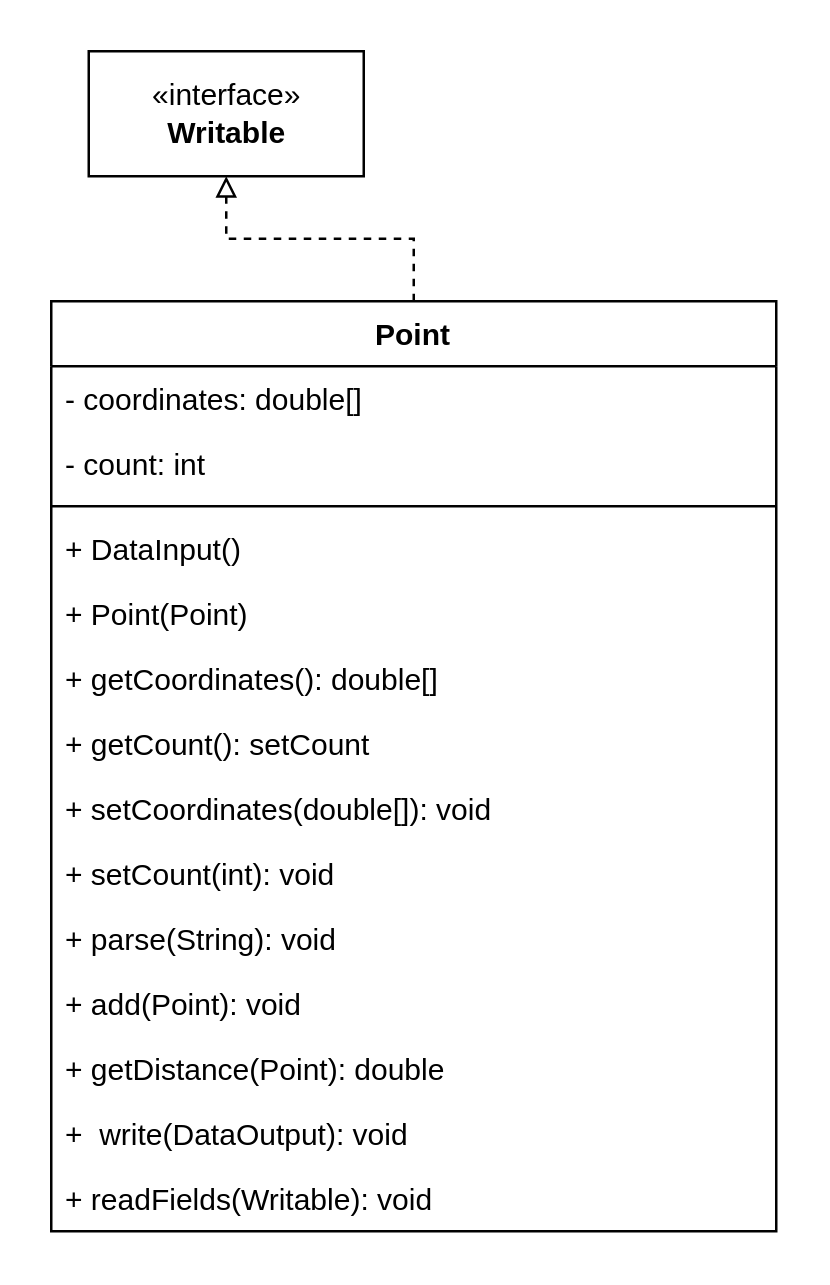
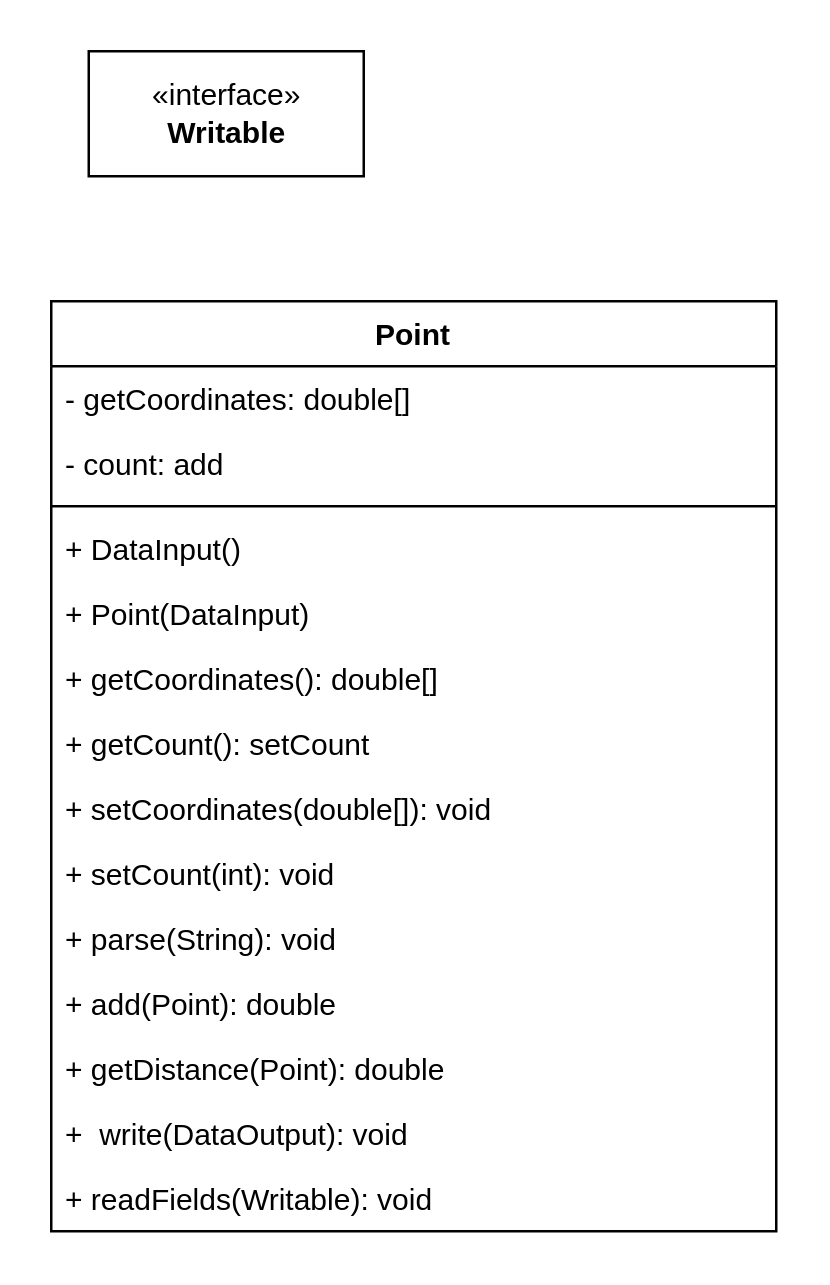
edge "Point" -> "«interface» Writable": removed
node "- coordinates: double[]": label "- coordinates: double[]" -> "- getCoordinates: double[]"
node "- count: int": label "- count: int" -> "- count: add"
node "+ Point(Point)": label "+ Point(Point)" -> "+ Point(DataInput)"
node "+ add(Point): void": label "+ add(Point): void" -> "+ add(Point): double"
